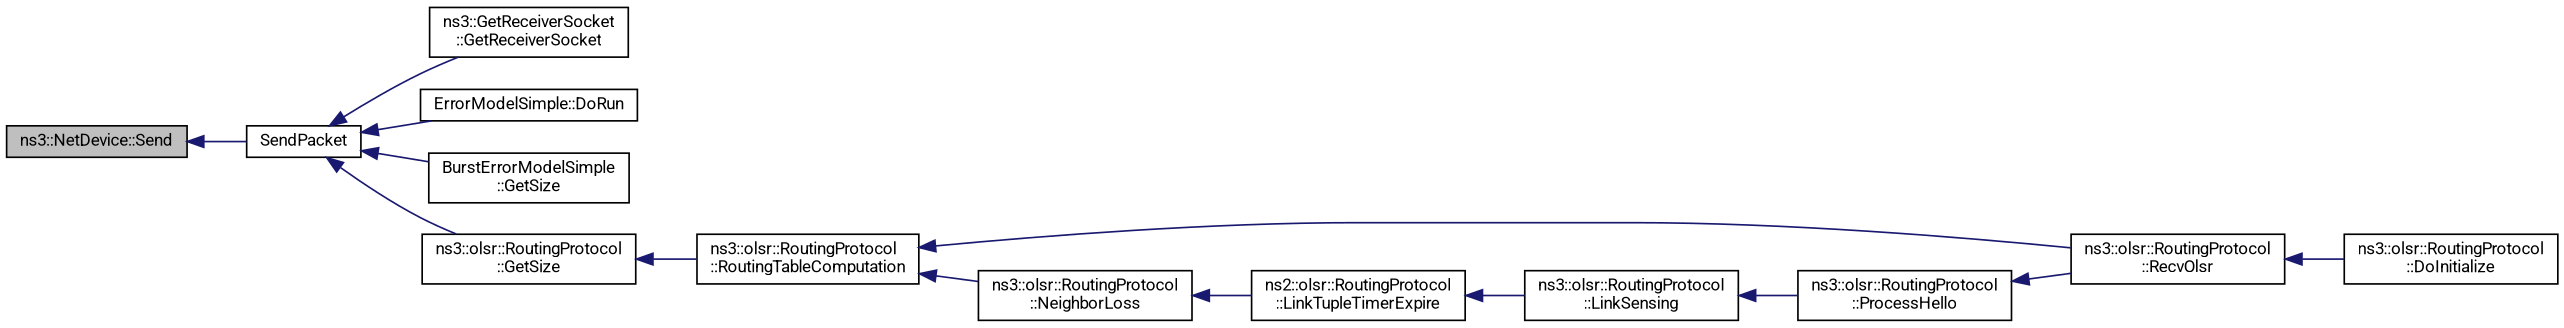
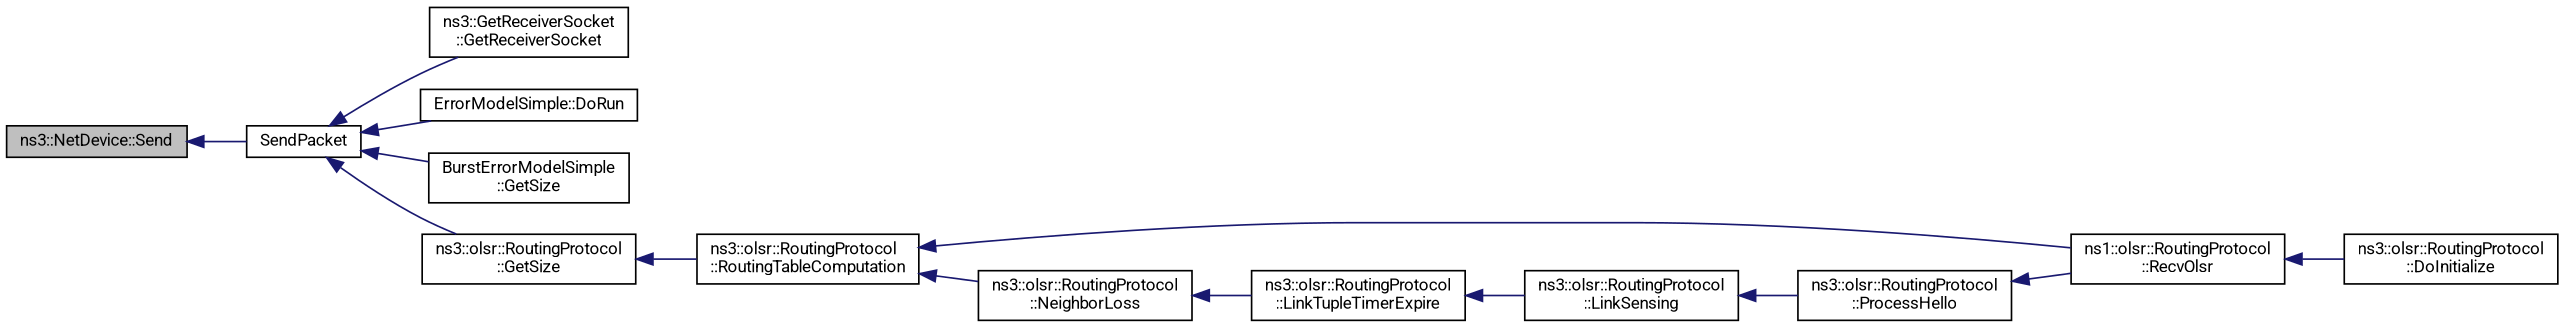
node "ns3::olsr::RoutingProtocol ::RecvOlsr": label "ns3::olsr::RoutingProtocol ::RecvOlsr" -> "ns1::olsr::RoutingProtocol ::RecvOlsr"
node "ns2::olsr::RoutingProtocol ::LinkTupleTimerExpire": label "ns2::olsr::RoutingProtocol ::LinkTupleTimerExpire" -> "ns3::olsr::RoutingProtocol ::LinkTupleTimerExpire"
